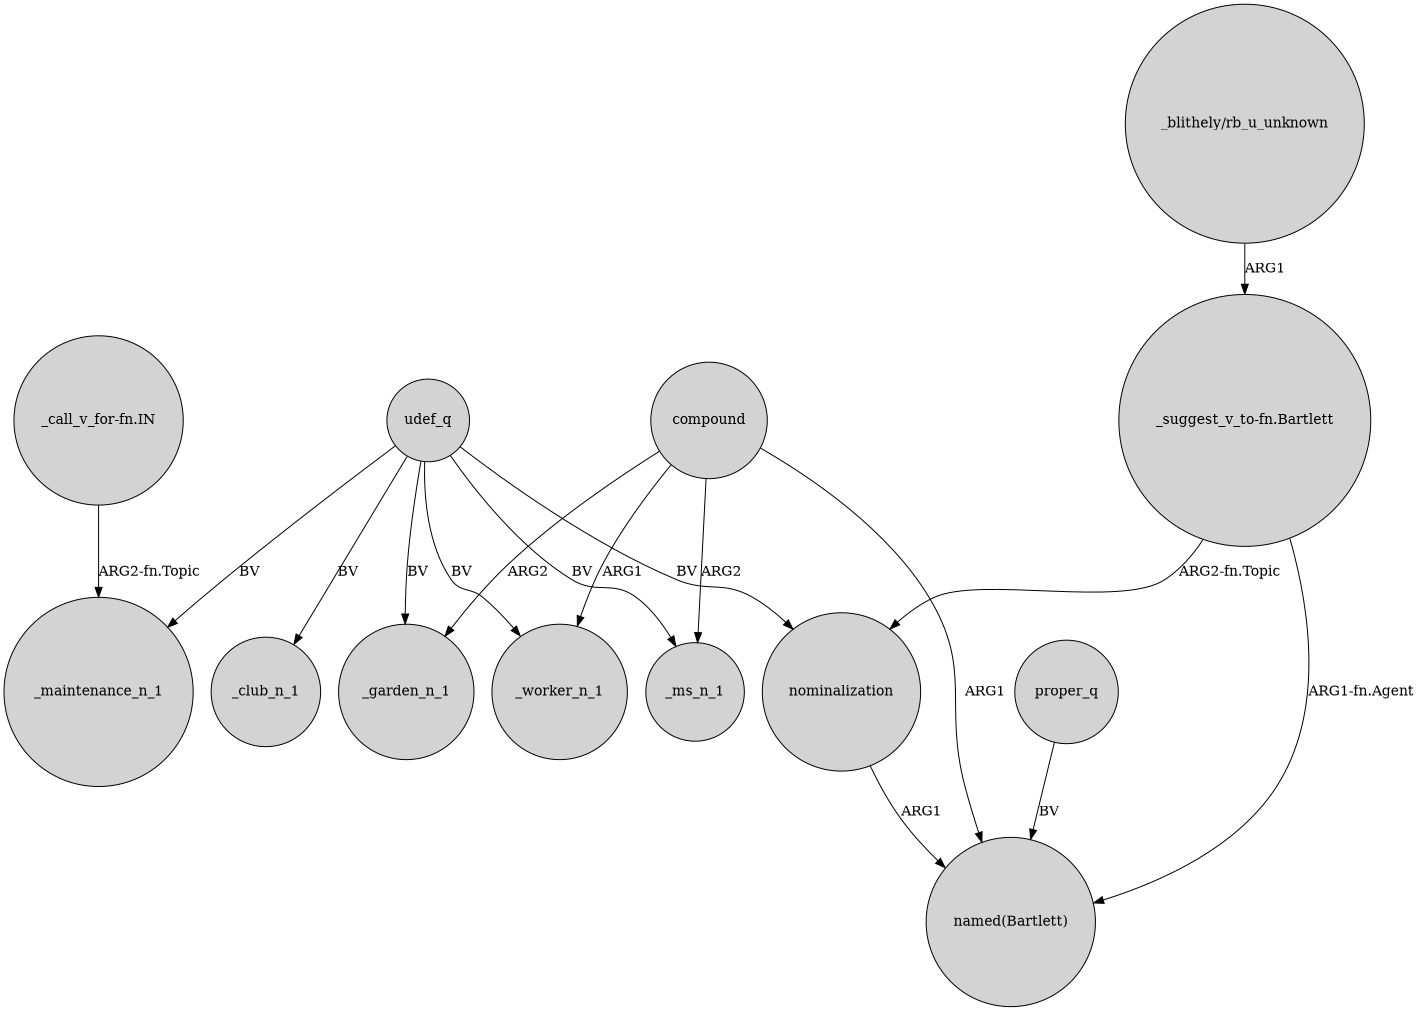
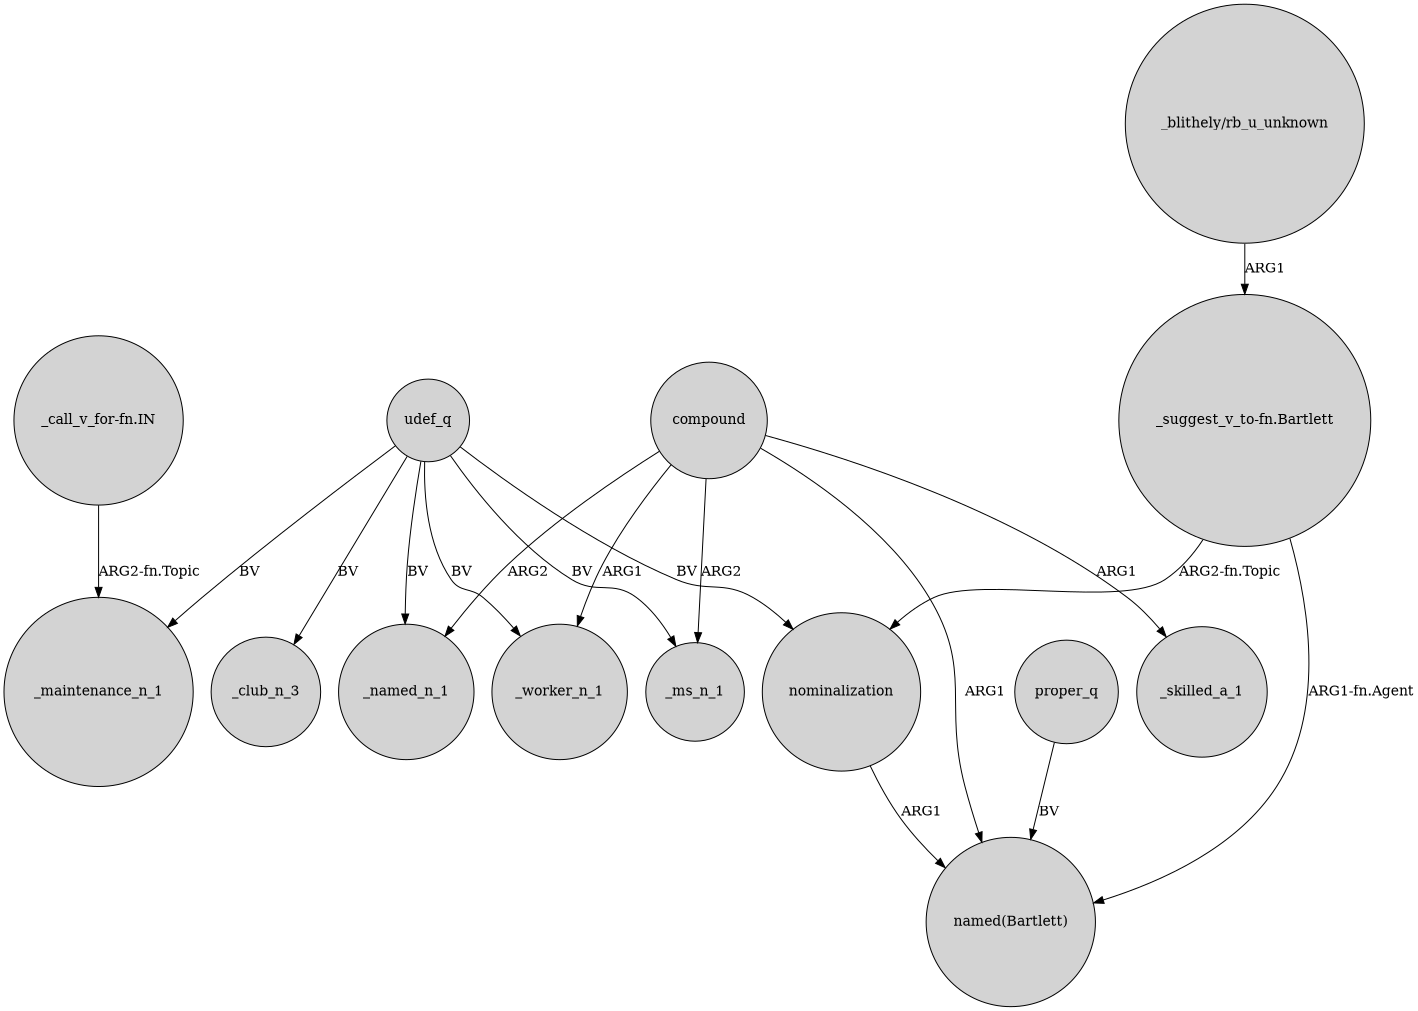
node "_club_n_1": label "_club_n_1" -> "_club_n_3"
node "_garden_n_1": label "_garden_n_1" -> "_named_n_1"
node "_skilled_a_1": added
